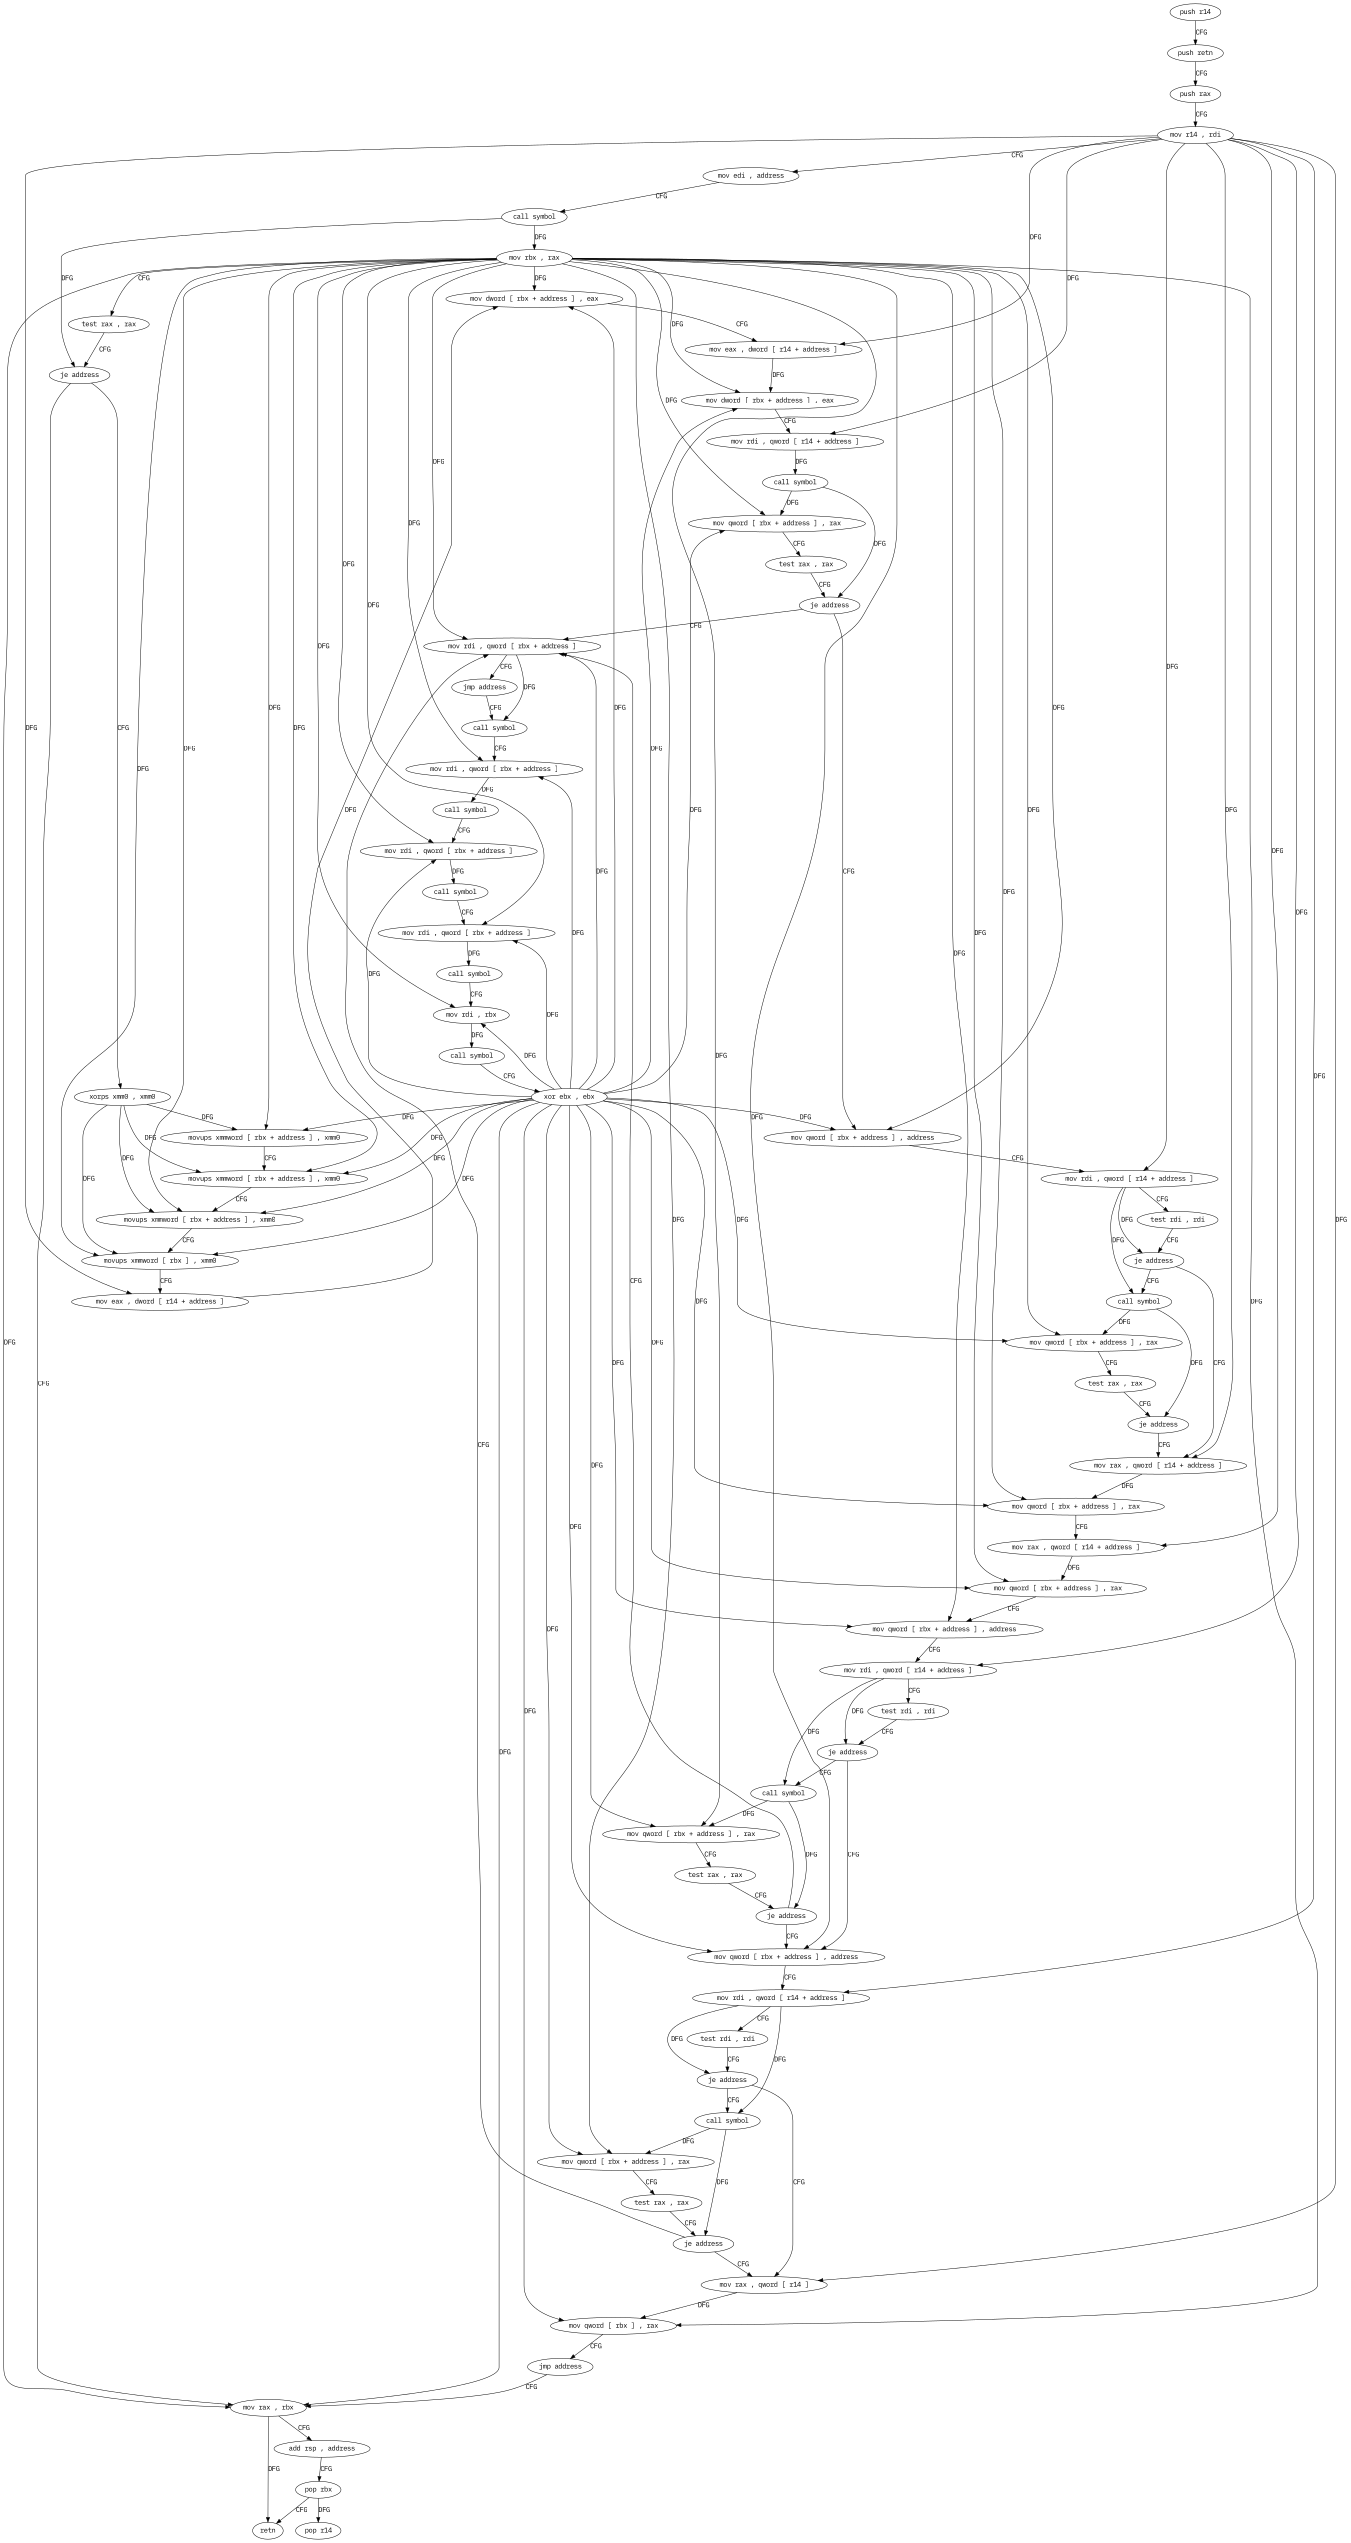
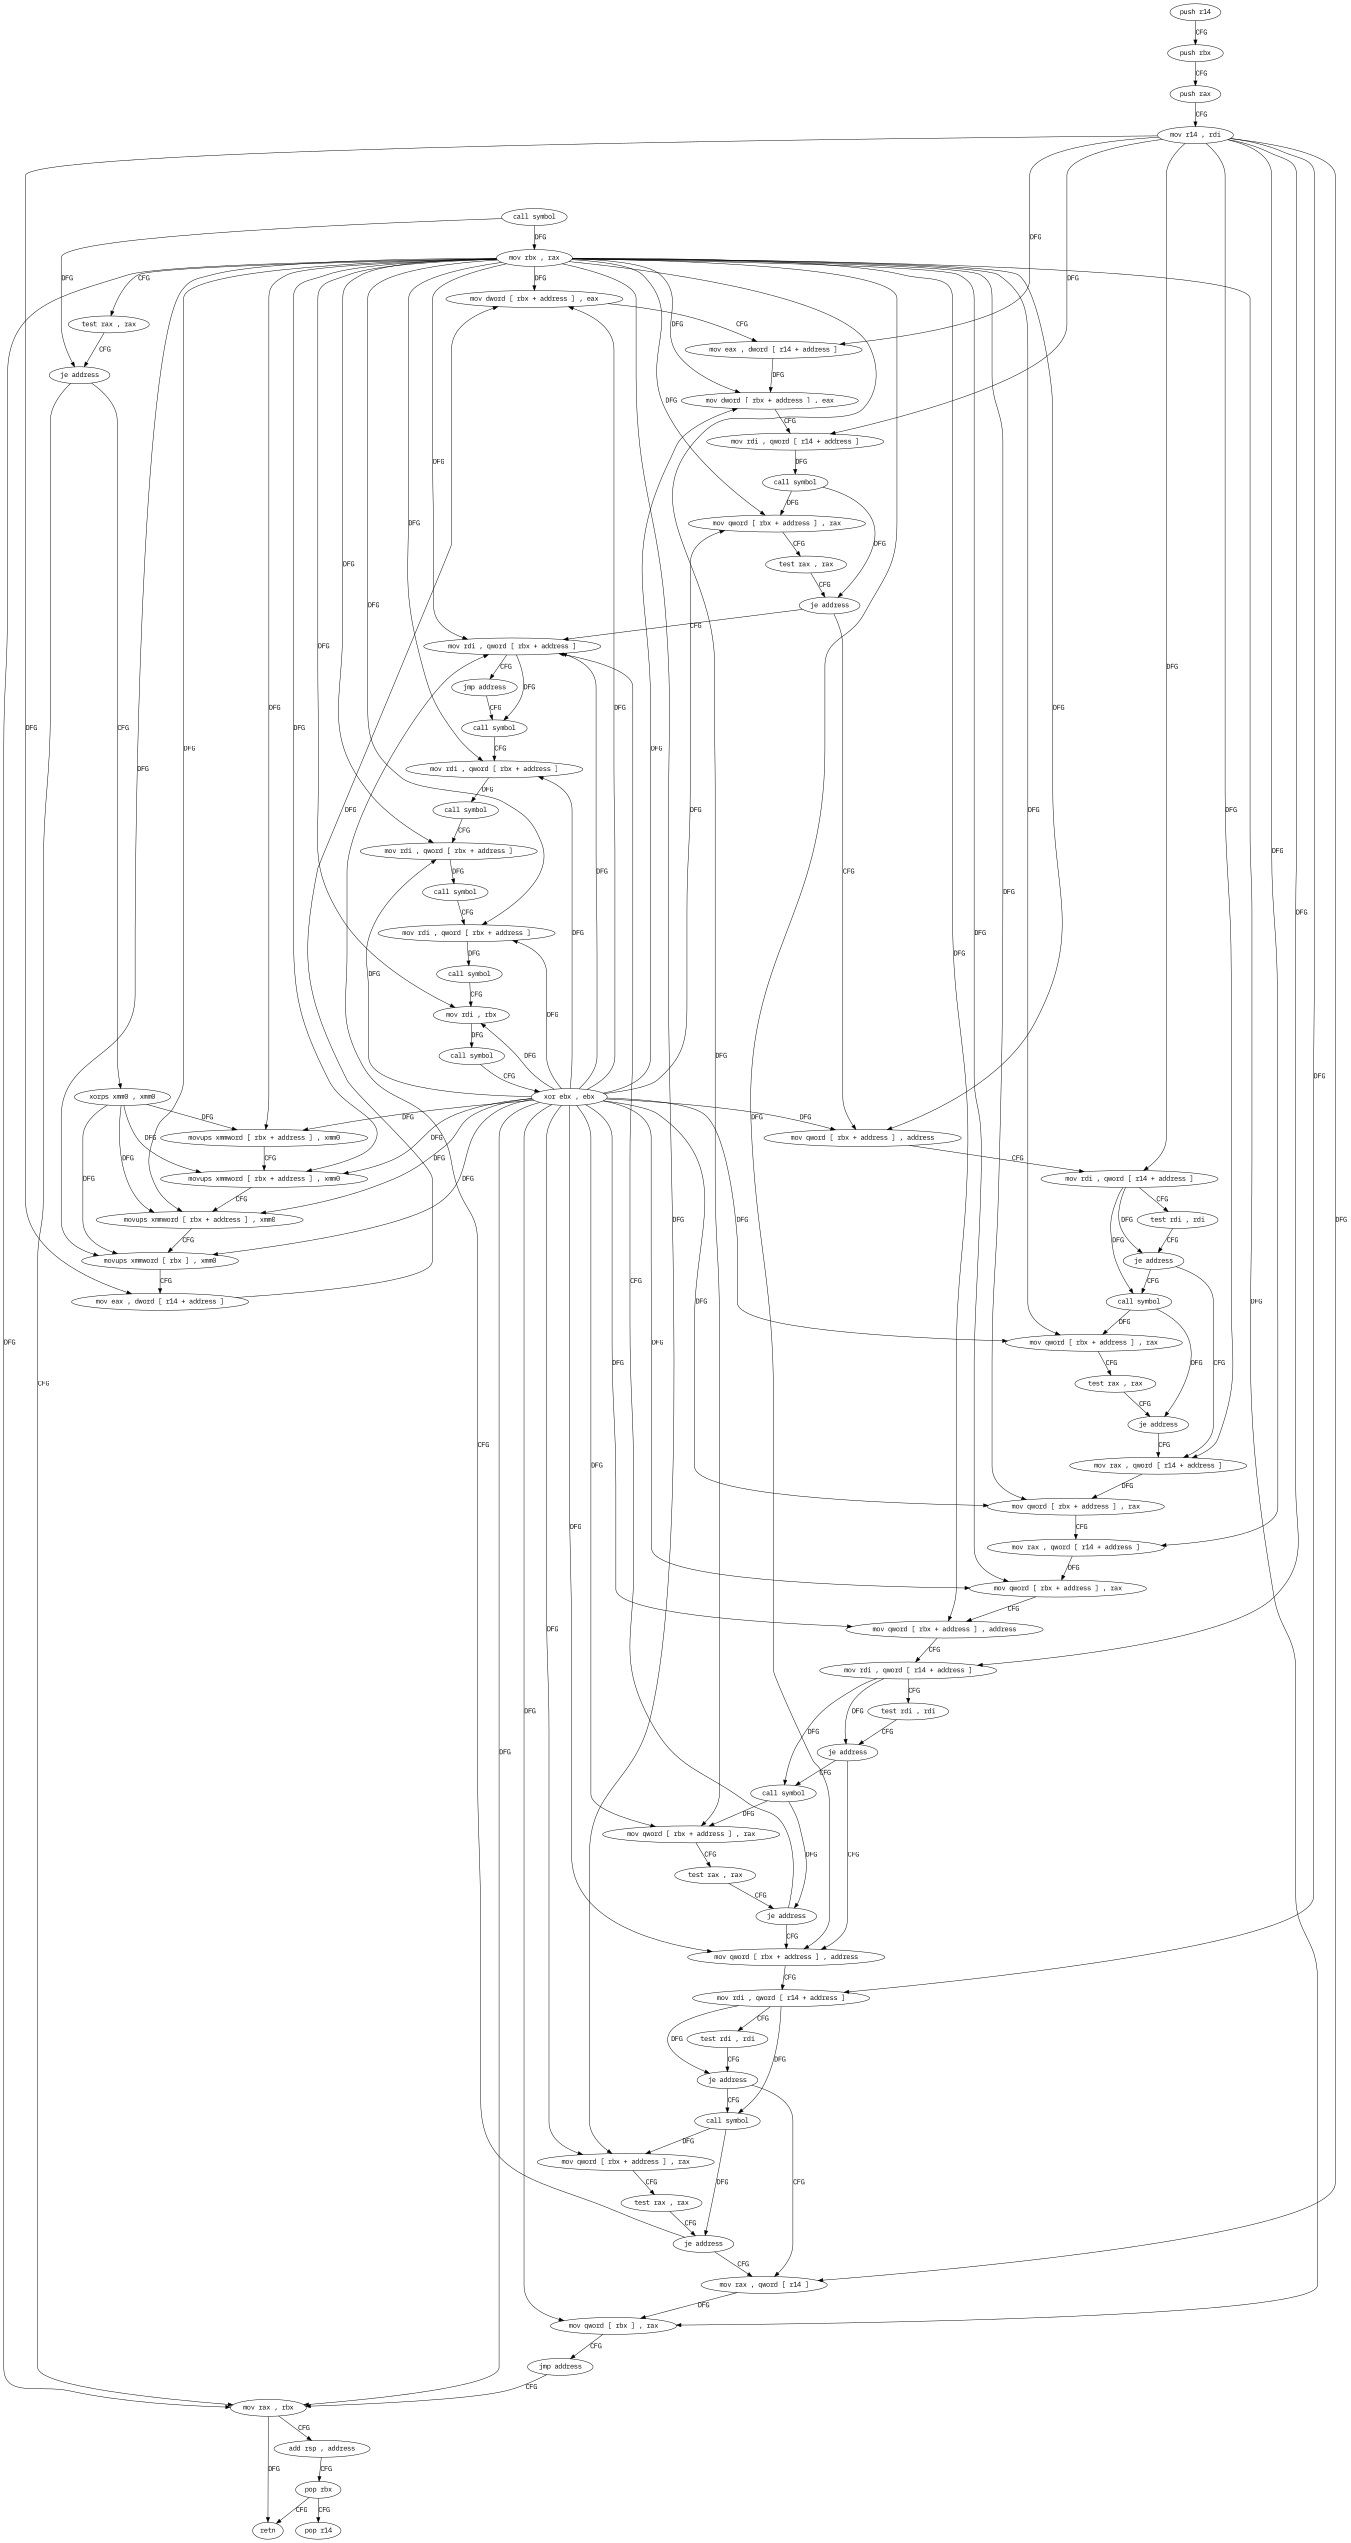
node "push retn": label "push retn" -> "push rbx"
node "mov edi , address": removed
edge "pop rbx" -> "pop r14": label "DFG" -> "CFG"
